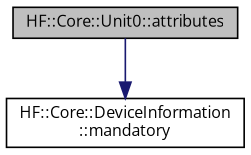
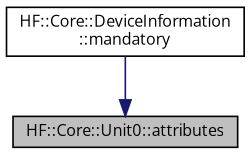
edge "HF::Core::Unit0::attributes" -> "HF::Core::DeviceInformation ::mandatory": reversed
